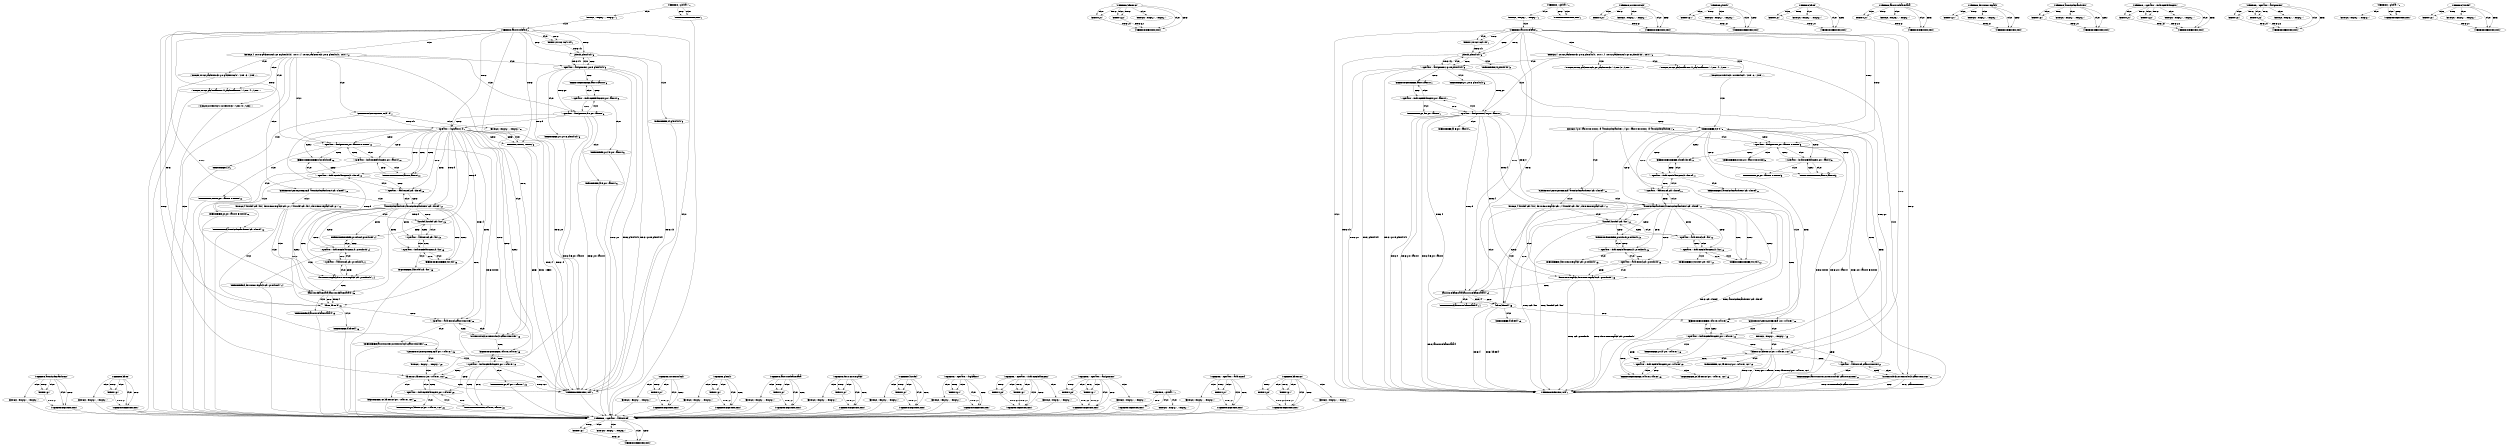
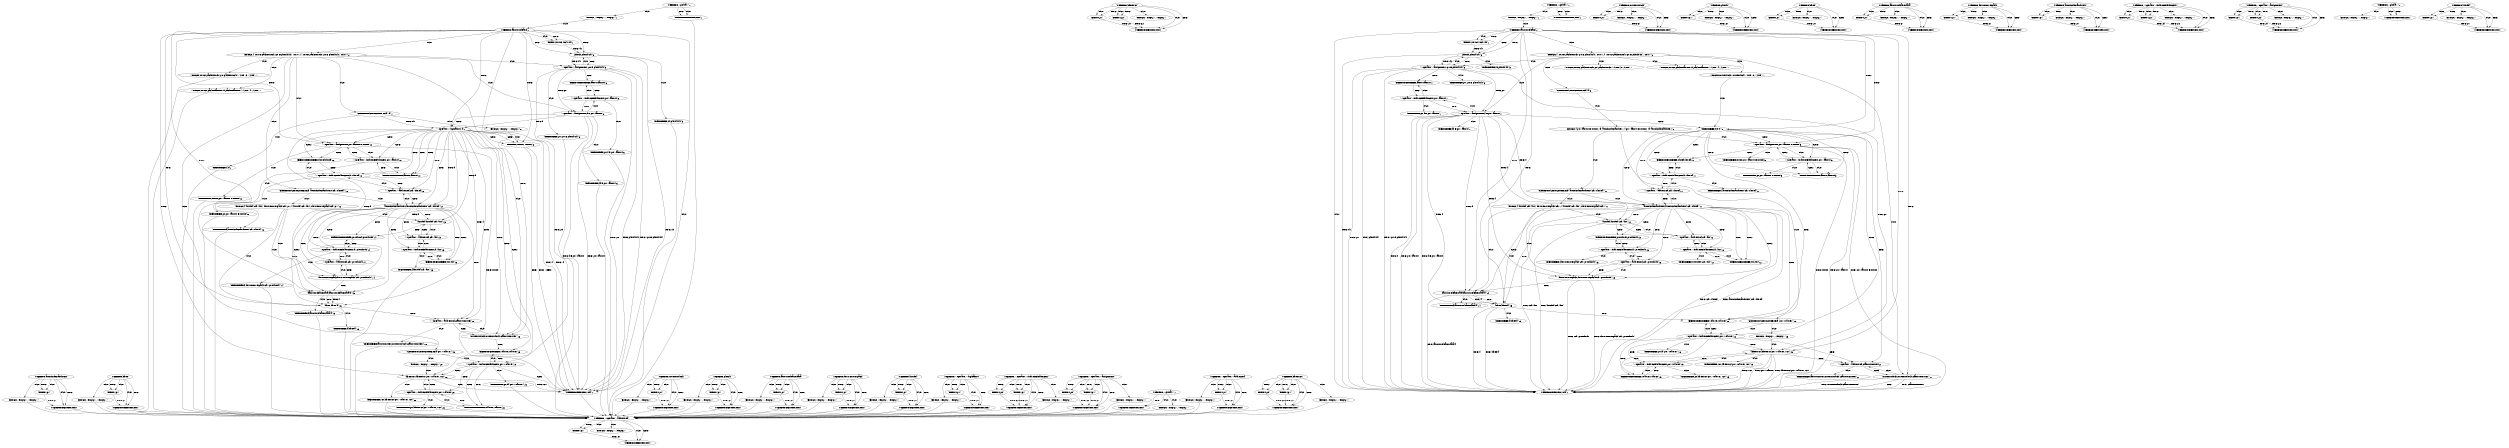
node "(CONTROL_STRUCTURE,IF,if (f))": added
node "<(LOCAL,mutex_lock : mutex_lock)<SUB>9</SUB>>": removed
